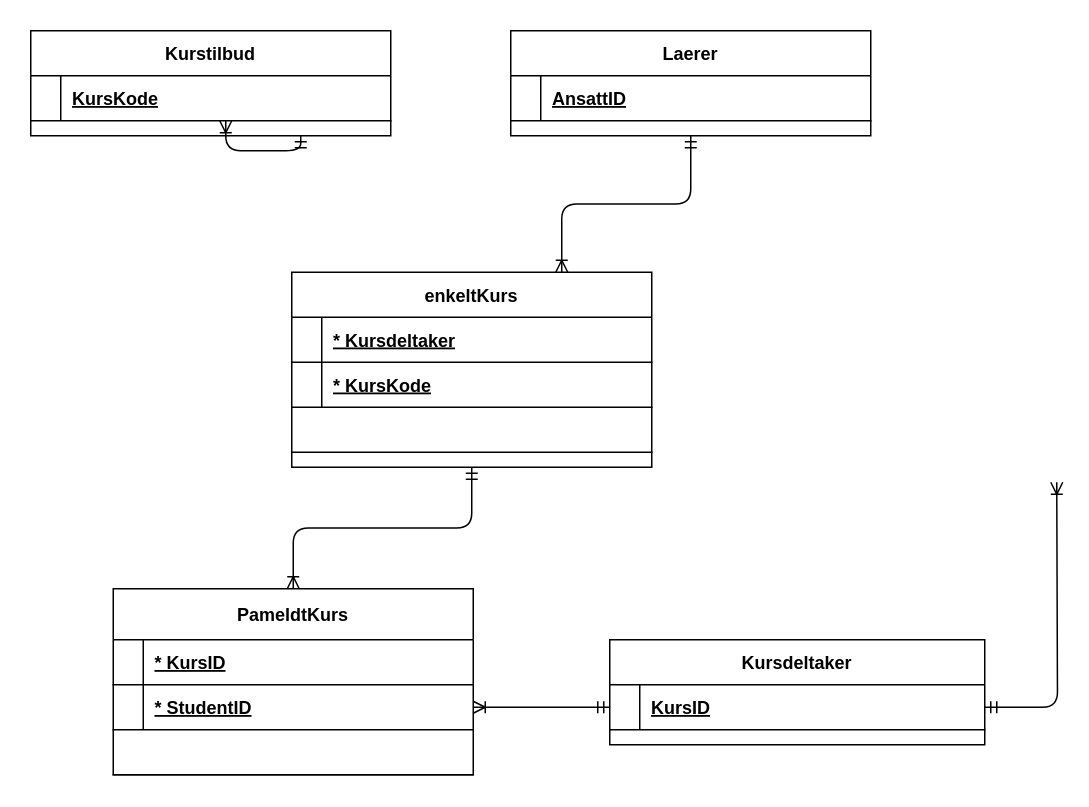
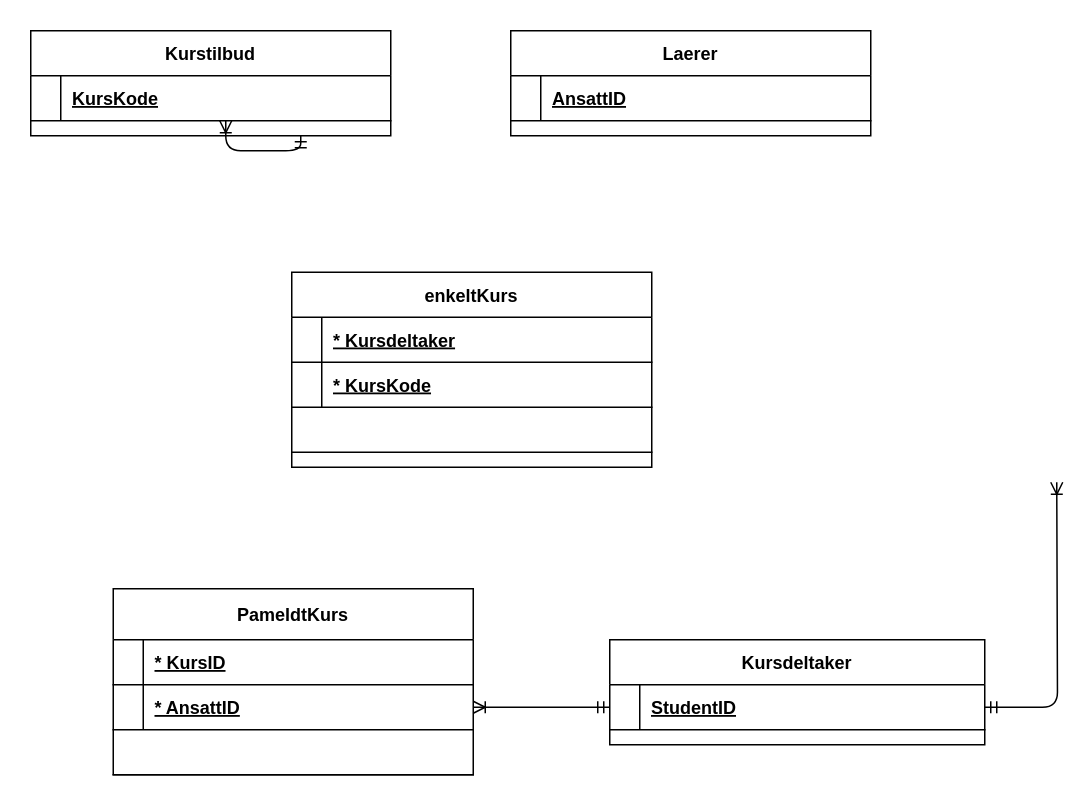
edge "Laerer" -- "enkeltKurs": removed
edge "enkeltKurs" -- "PameldtKurs": removed
node "* StudentID": label "* StudentID" -> "* AnsattID"
node "KursID": label "KursID" -> "StudentID"
